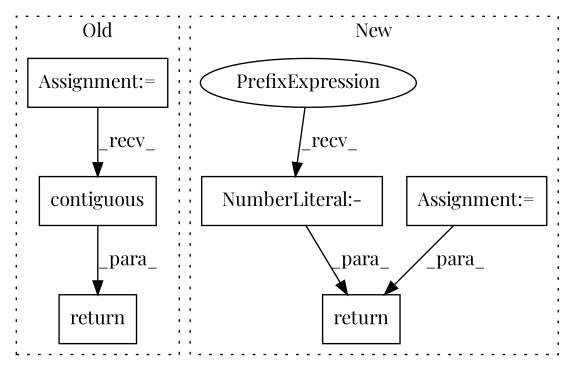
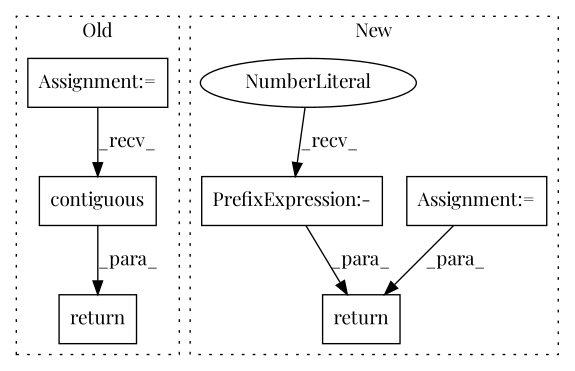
node "PrefixExpression": label "PrefixExpression" -> "NumberLiteral"
node "NumberLiteral:-": label "NumberLiteral:-" -> "PrefixExpression:-"
